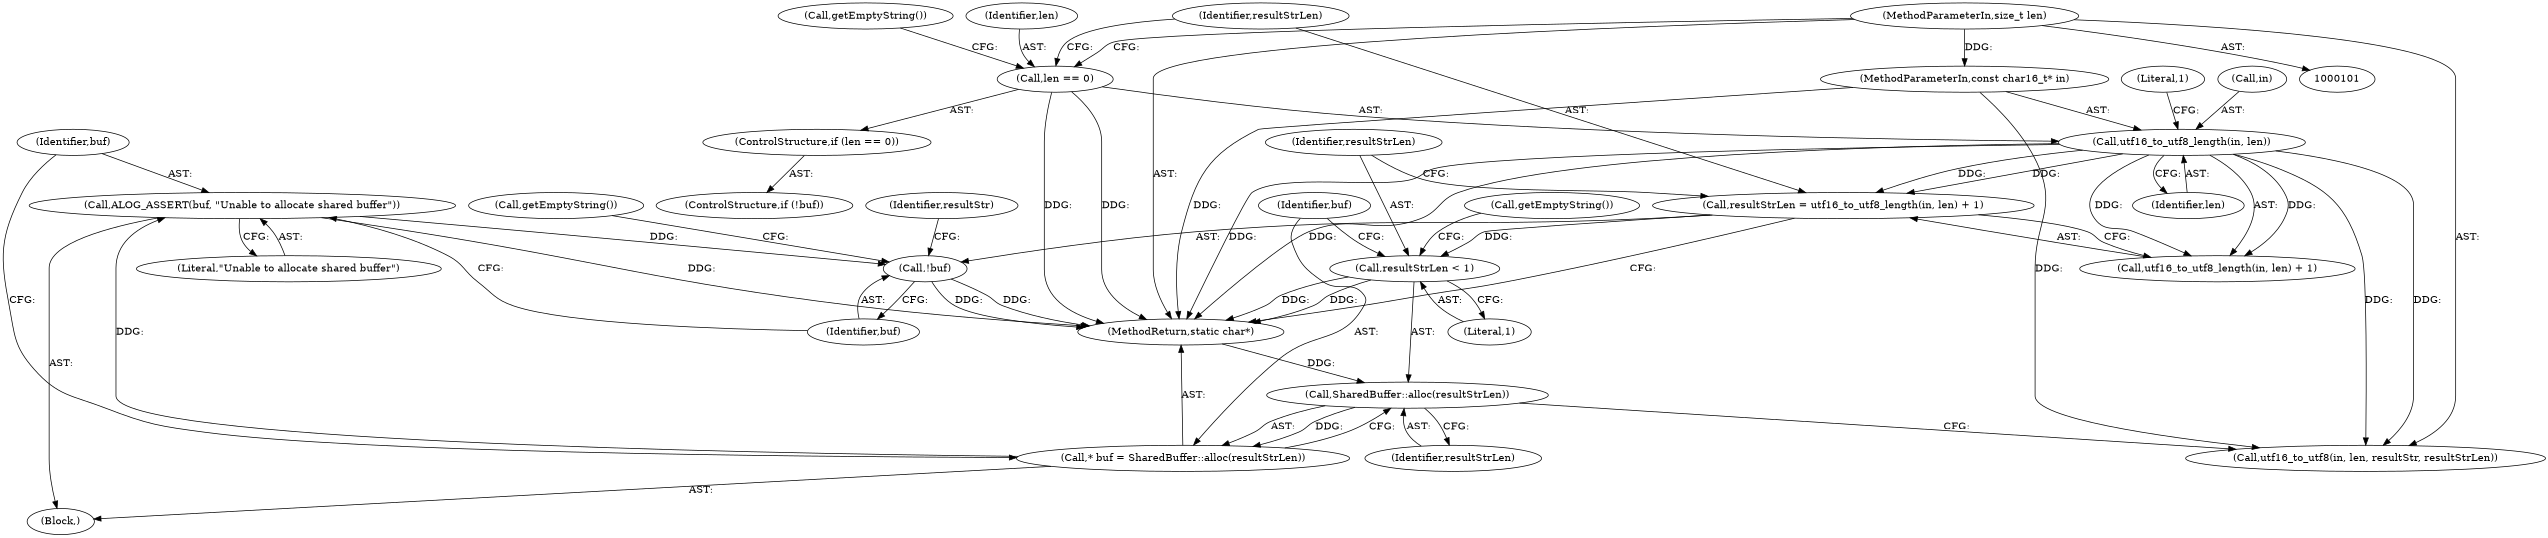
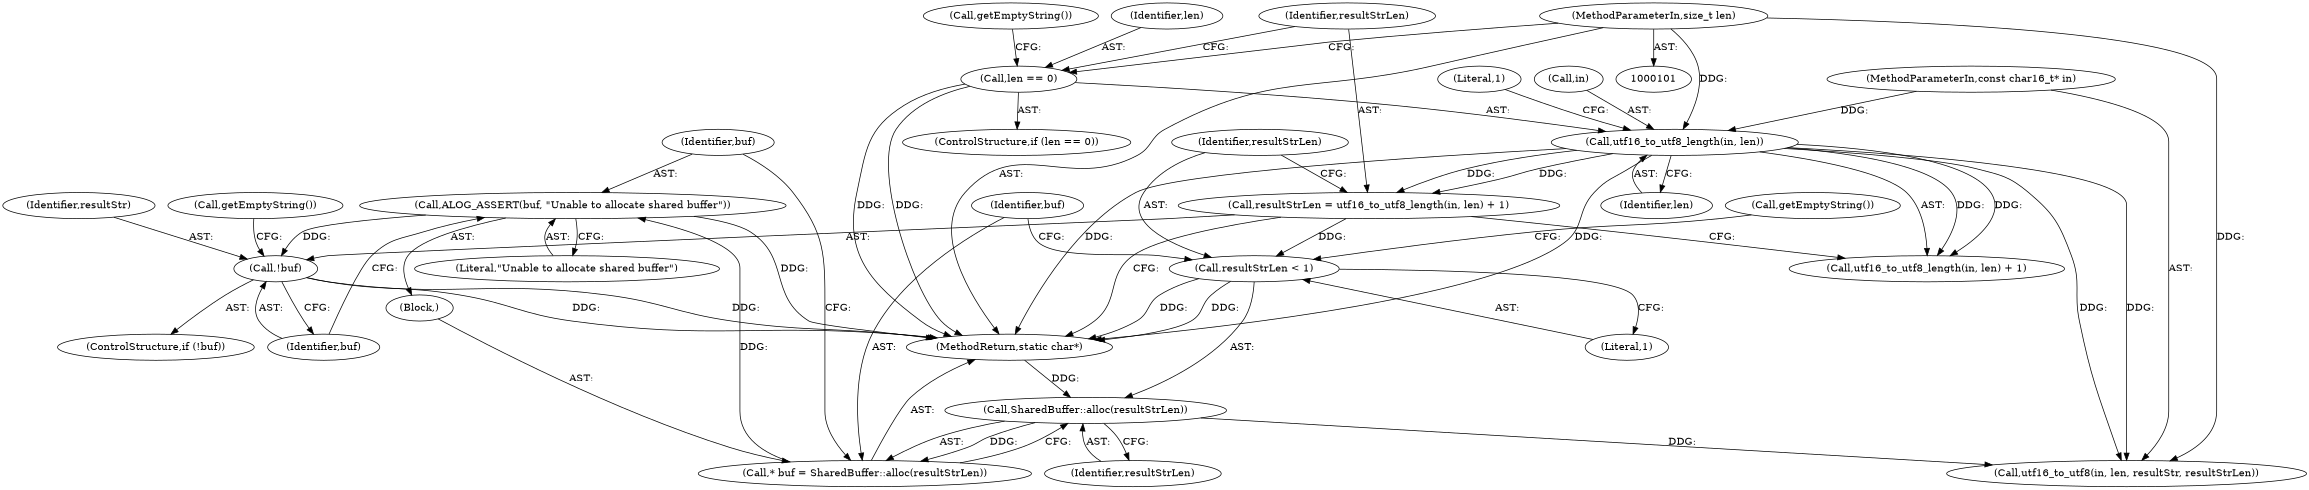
edge "(MethodParameterIn,size_t len)" -> "(MethodParameterIn,const char16_t* in)": now "(MethodParameterIn,size_t len)" -> "(Call,utf16_to_utf8_length(in, len))"
edge "(MethodParameterIn,const char16_t* in)" -> "(Call,utf16_to_utf8_length(in, len))": label "AST: " -> "DDG: "
edge "(MethodParameterIn,const char16_t* in)" -> "(MethodReturn,static char*)": removed, label "DDG:"
edge "(ControlStructure,if (len == 0))" -> "(ControlStructure,if (!buf))": now "(Call,!buf)" -> "(ControlStructure,if (!buf))"
edge "(Identifier,resultStr)" -> "(Call,!buf)": label "CFG: " -> "AST: "
edge "(MethodParameterIn,size_t len)" -> "(Call,utf16_to_utf8(in, len, resultStr, resultStrLen))": label "AST: " -> "DDG: "
edge "(Call,utf16_to_utf8_length(in, len) + 1)" -> "(Call,resultStrLen = utf16_to_utf8_length(in, len) + 1)": removed, label "AST:"
edge "(MethodParameterIn,const char16_t* in)" -> "(Call,utf16_to_utf8(in, len, resultStr, resultStrLen))": label "DDG: " -> "AST: "
edge "(Call,SharedBuffer::alloc(resultStrLen))" -> "(Call,utf16_to_utf8(in, len, resultStr, resultStrLen))": label "CFG: " -> "DDG: "
edge "(Call,* buf = SharedBuffer::alloc(resultStrLen))" -> "(Block,)": reversed
